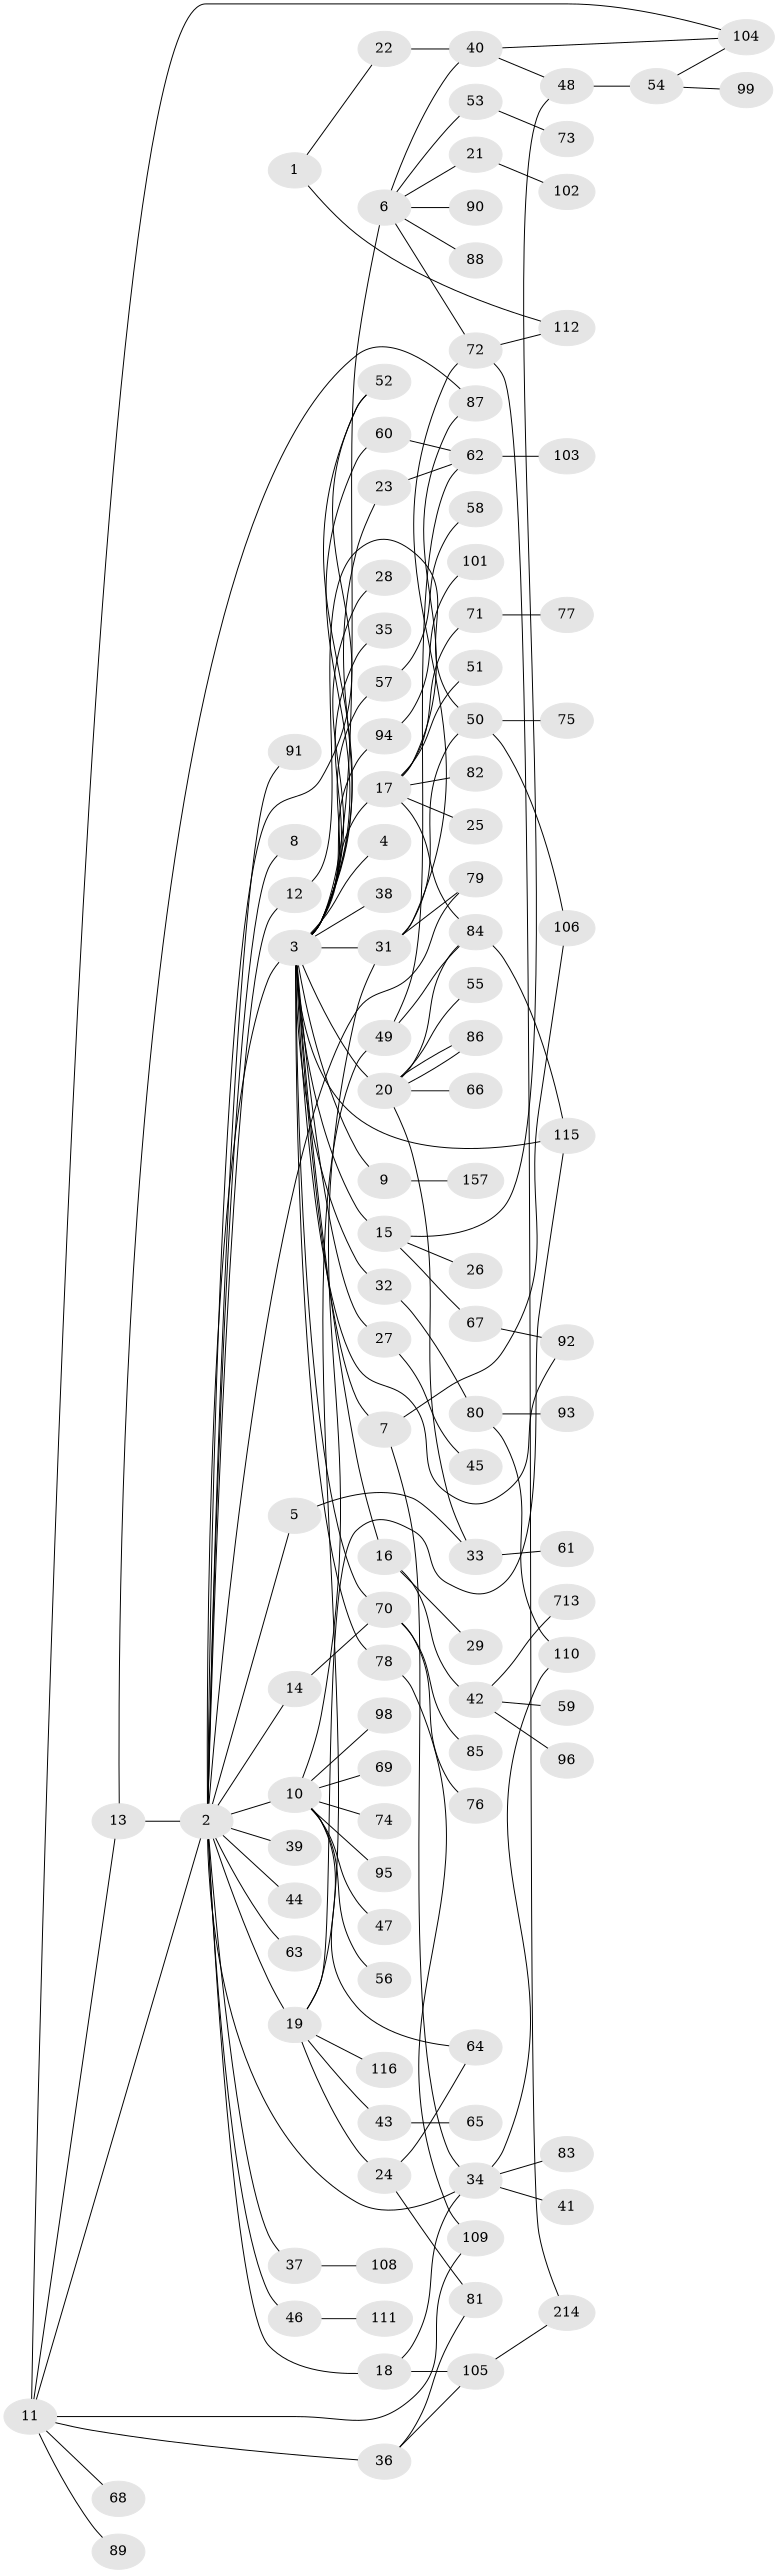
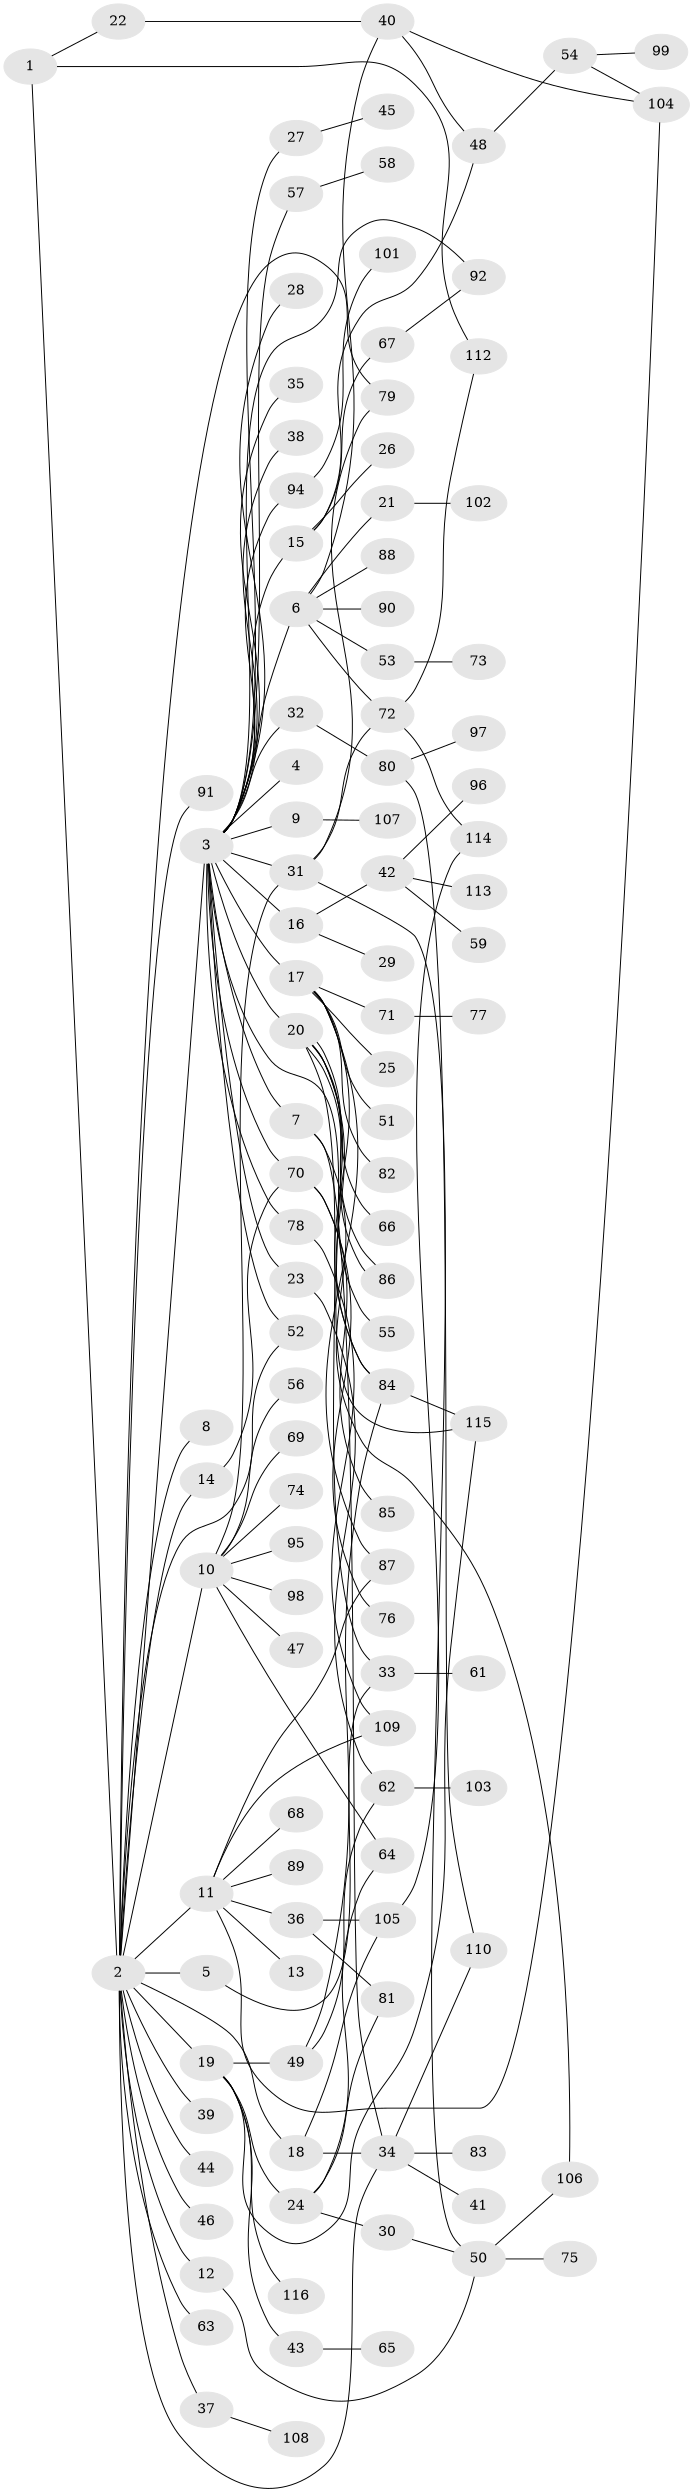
node "60": removed
edge "87" -- "13": now "87" -- "11"
node "157": label "157" -> "107"
node "93": label "93" -> "97"
node "713": label "713" -> "113"
edge "13" -- "2": now "1" -- "2"
node "30": added
node "214": label "214" -> "114"
node "111": removed
